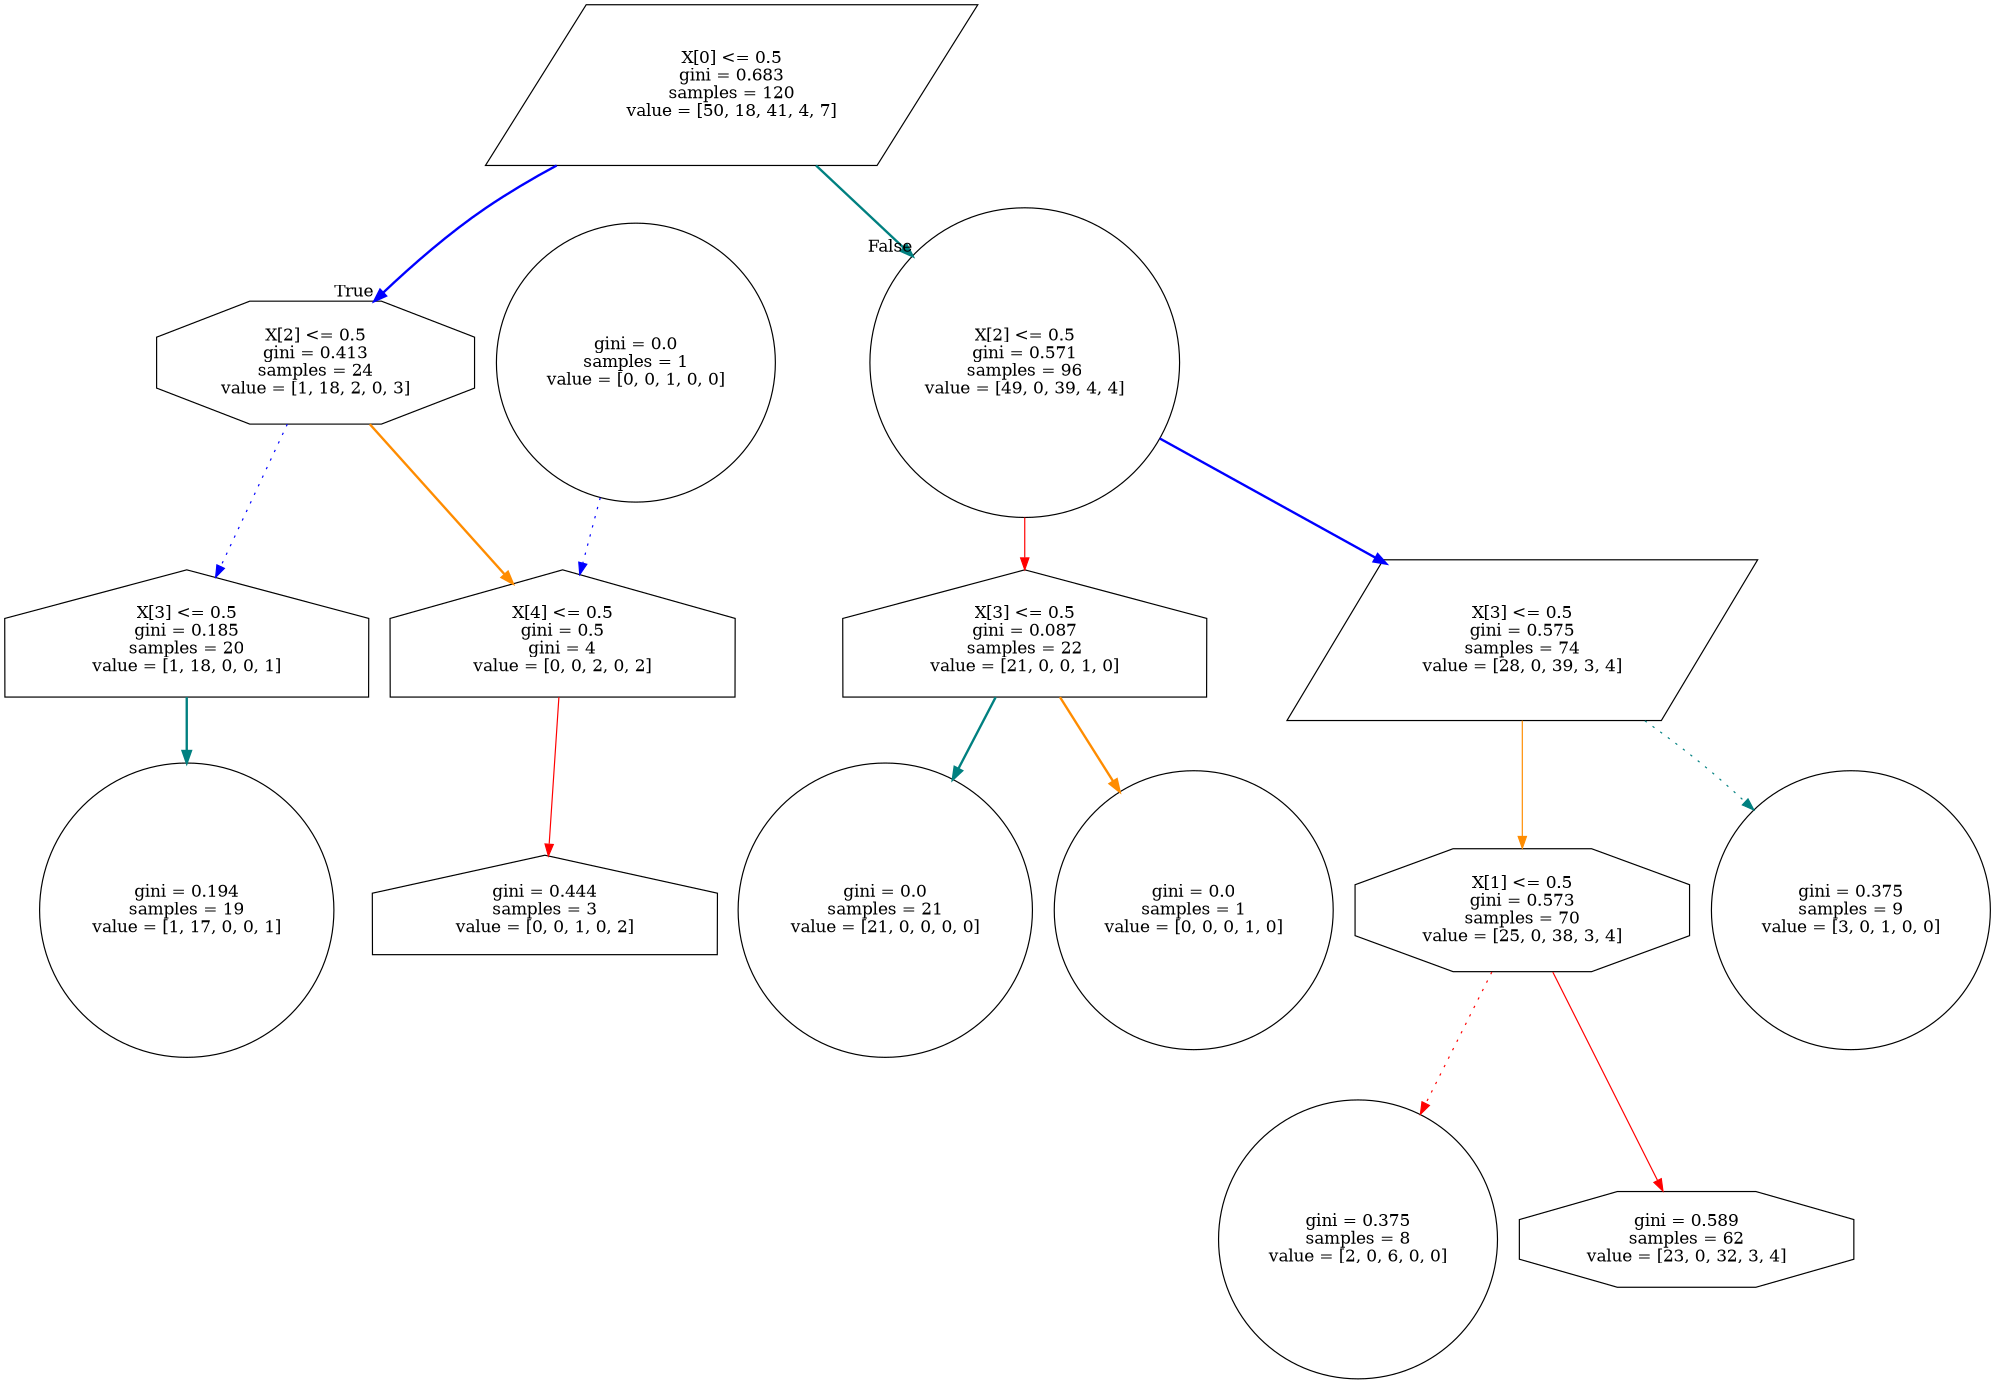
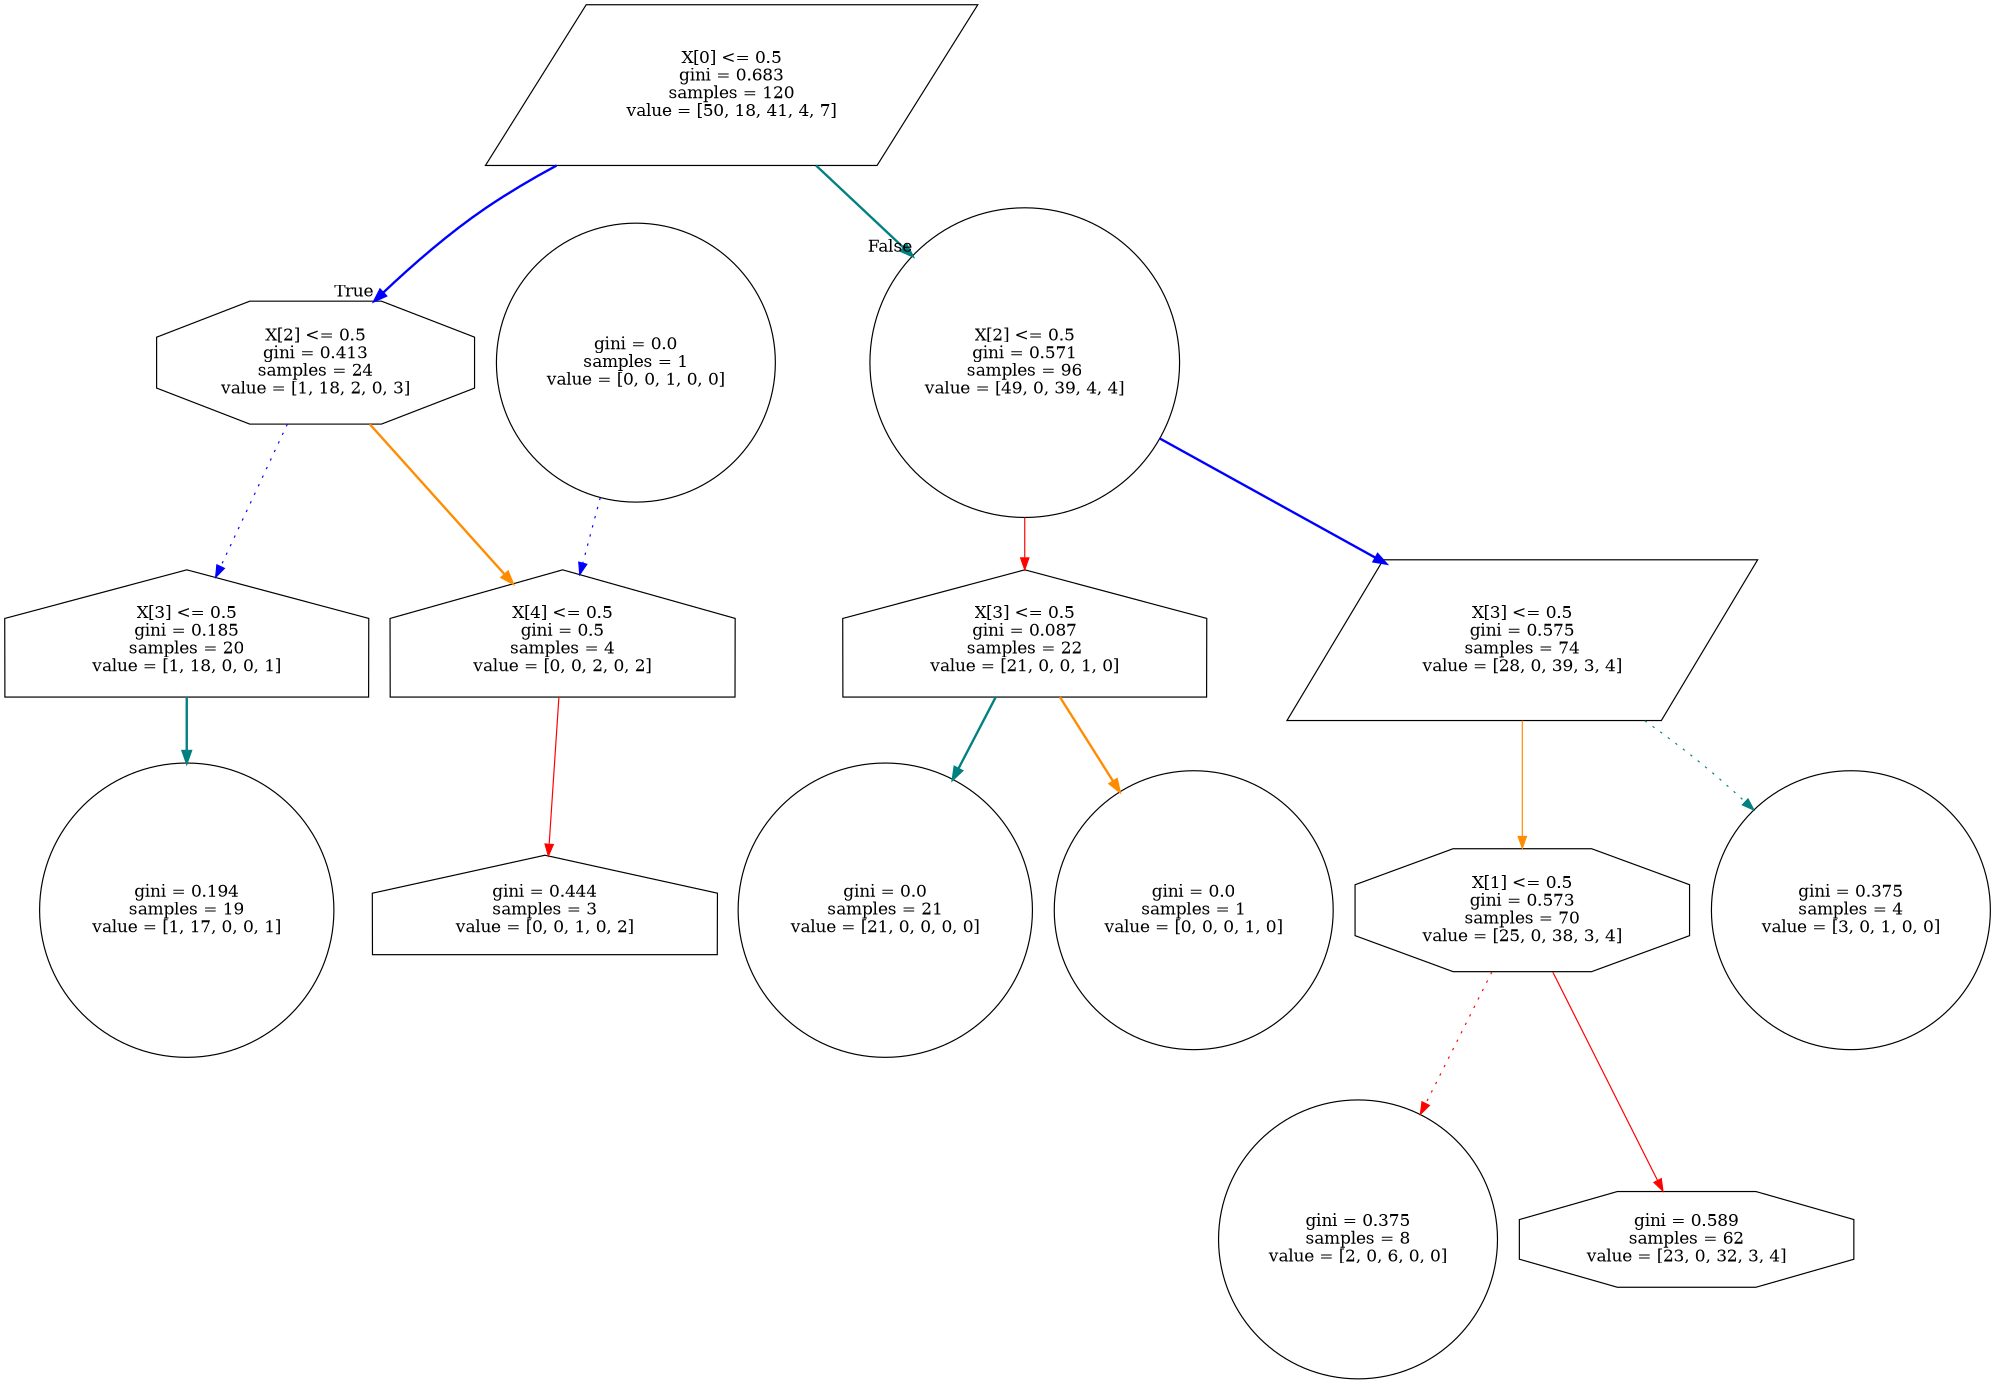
node "X[4] <= 0.5 gini = 0.5 gini = 4 value = [0, 0, 2, 0, 2]": label "X[4] <= 0.5 gini = 0.5 gini = 4 value = [0, 0, 2, 0, 2]" -> "X[4] <= 0.5 gini = 0.5 samples = 4 value = [0, 0, 2, 0, 2]"
node "gini = 0.375 samples = 9 value = [3, 0, 1, 0, 0]": label "gini = 0.375 samples = 9 value = [3, 0, 1, 0, 0]" -> "gini = 0.375 samples = 4 value = [3, 0, 1, 0, 0]"
